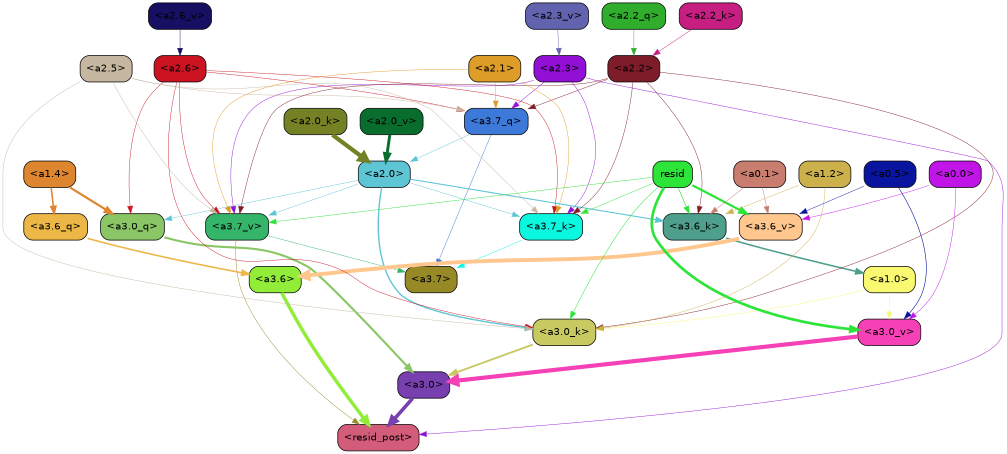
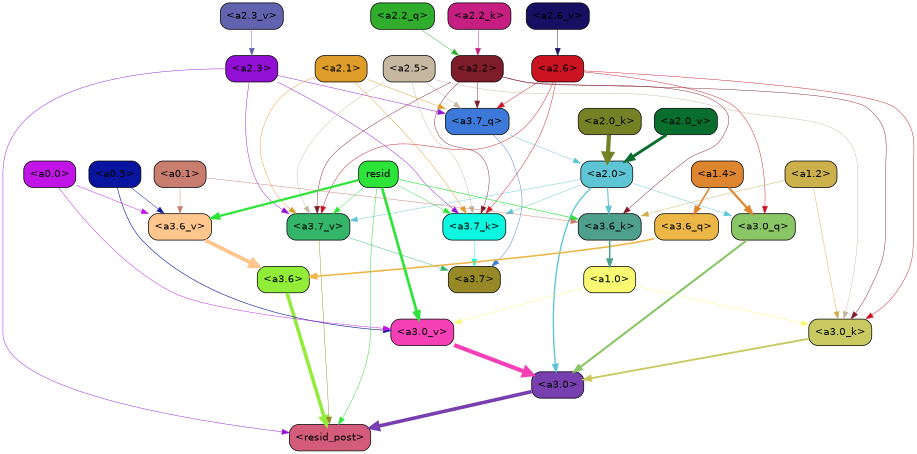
edge "resid" -> "<a3.0_k>": now "resid" -> "<resid_post>"
edge "<a2.0>" -> "<a3.0_k>": now "<a2.0>" -> "<a3.0>"
